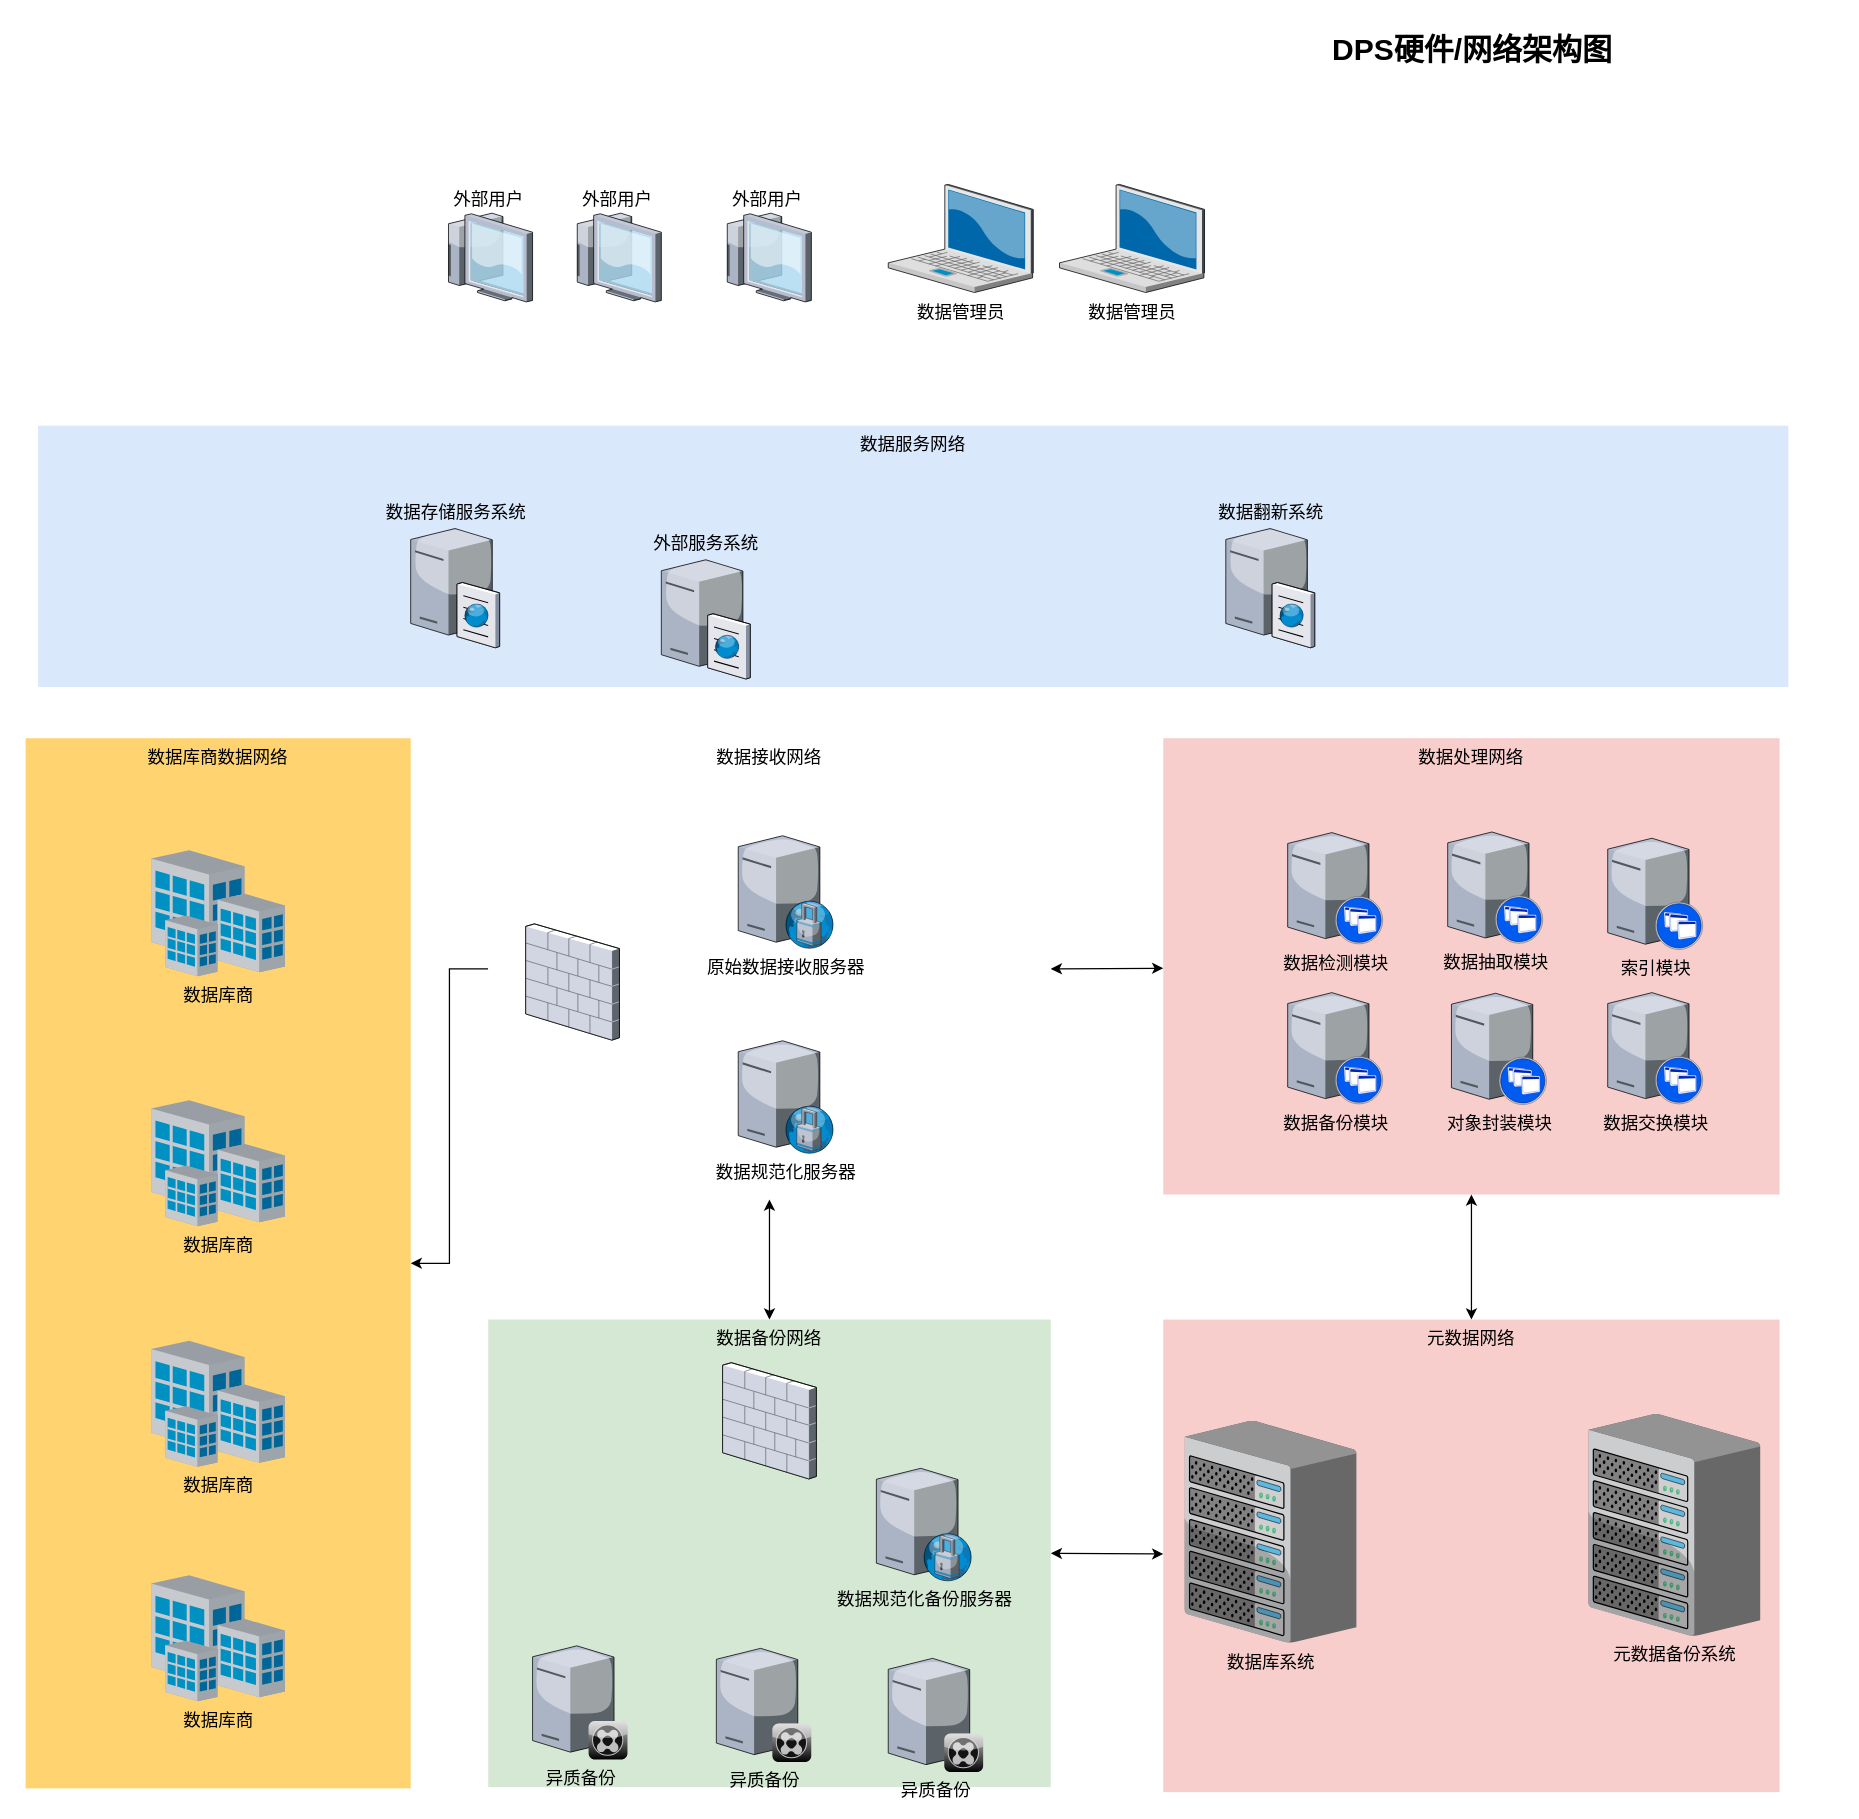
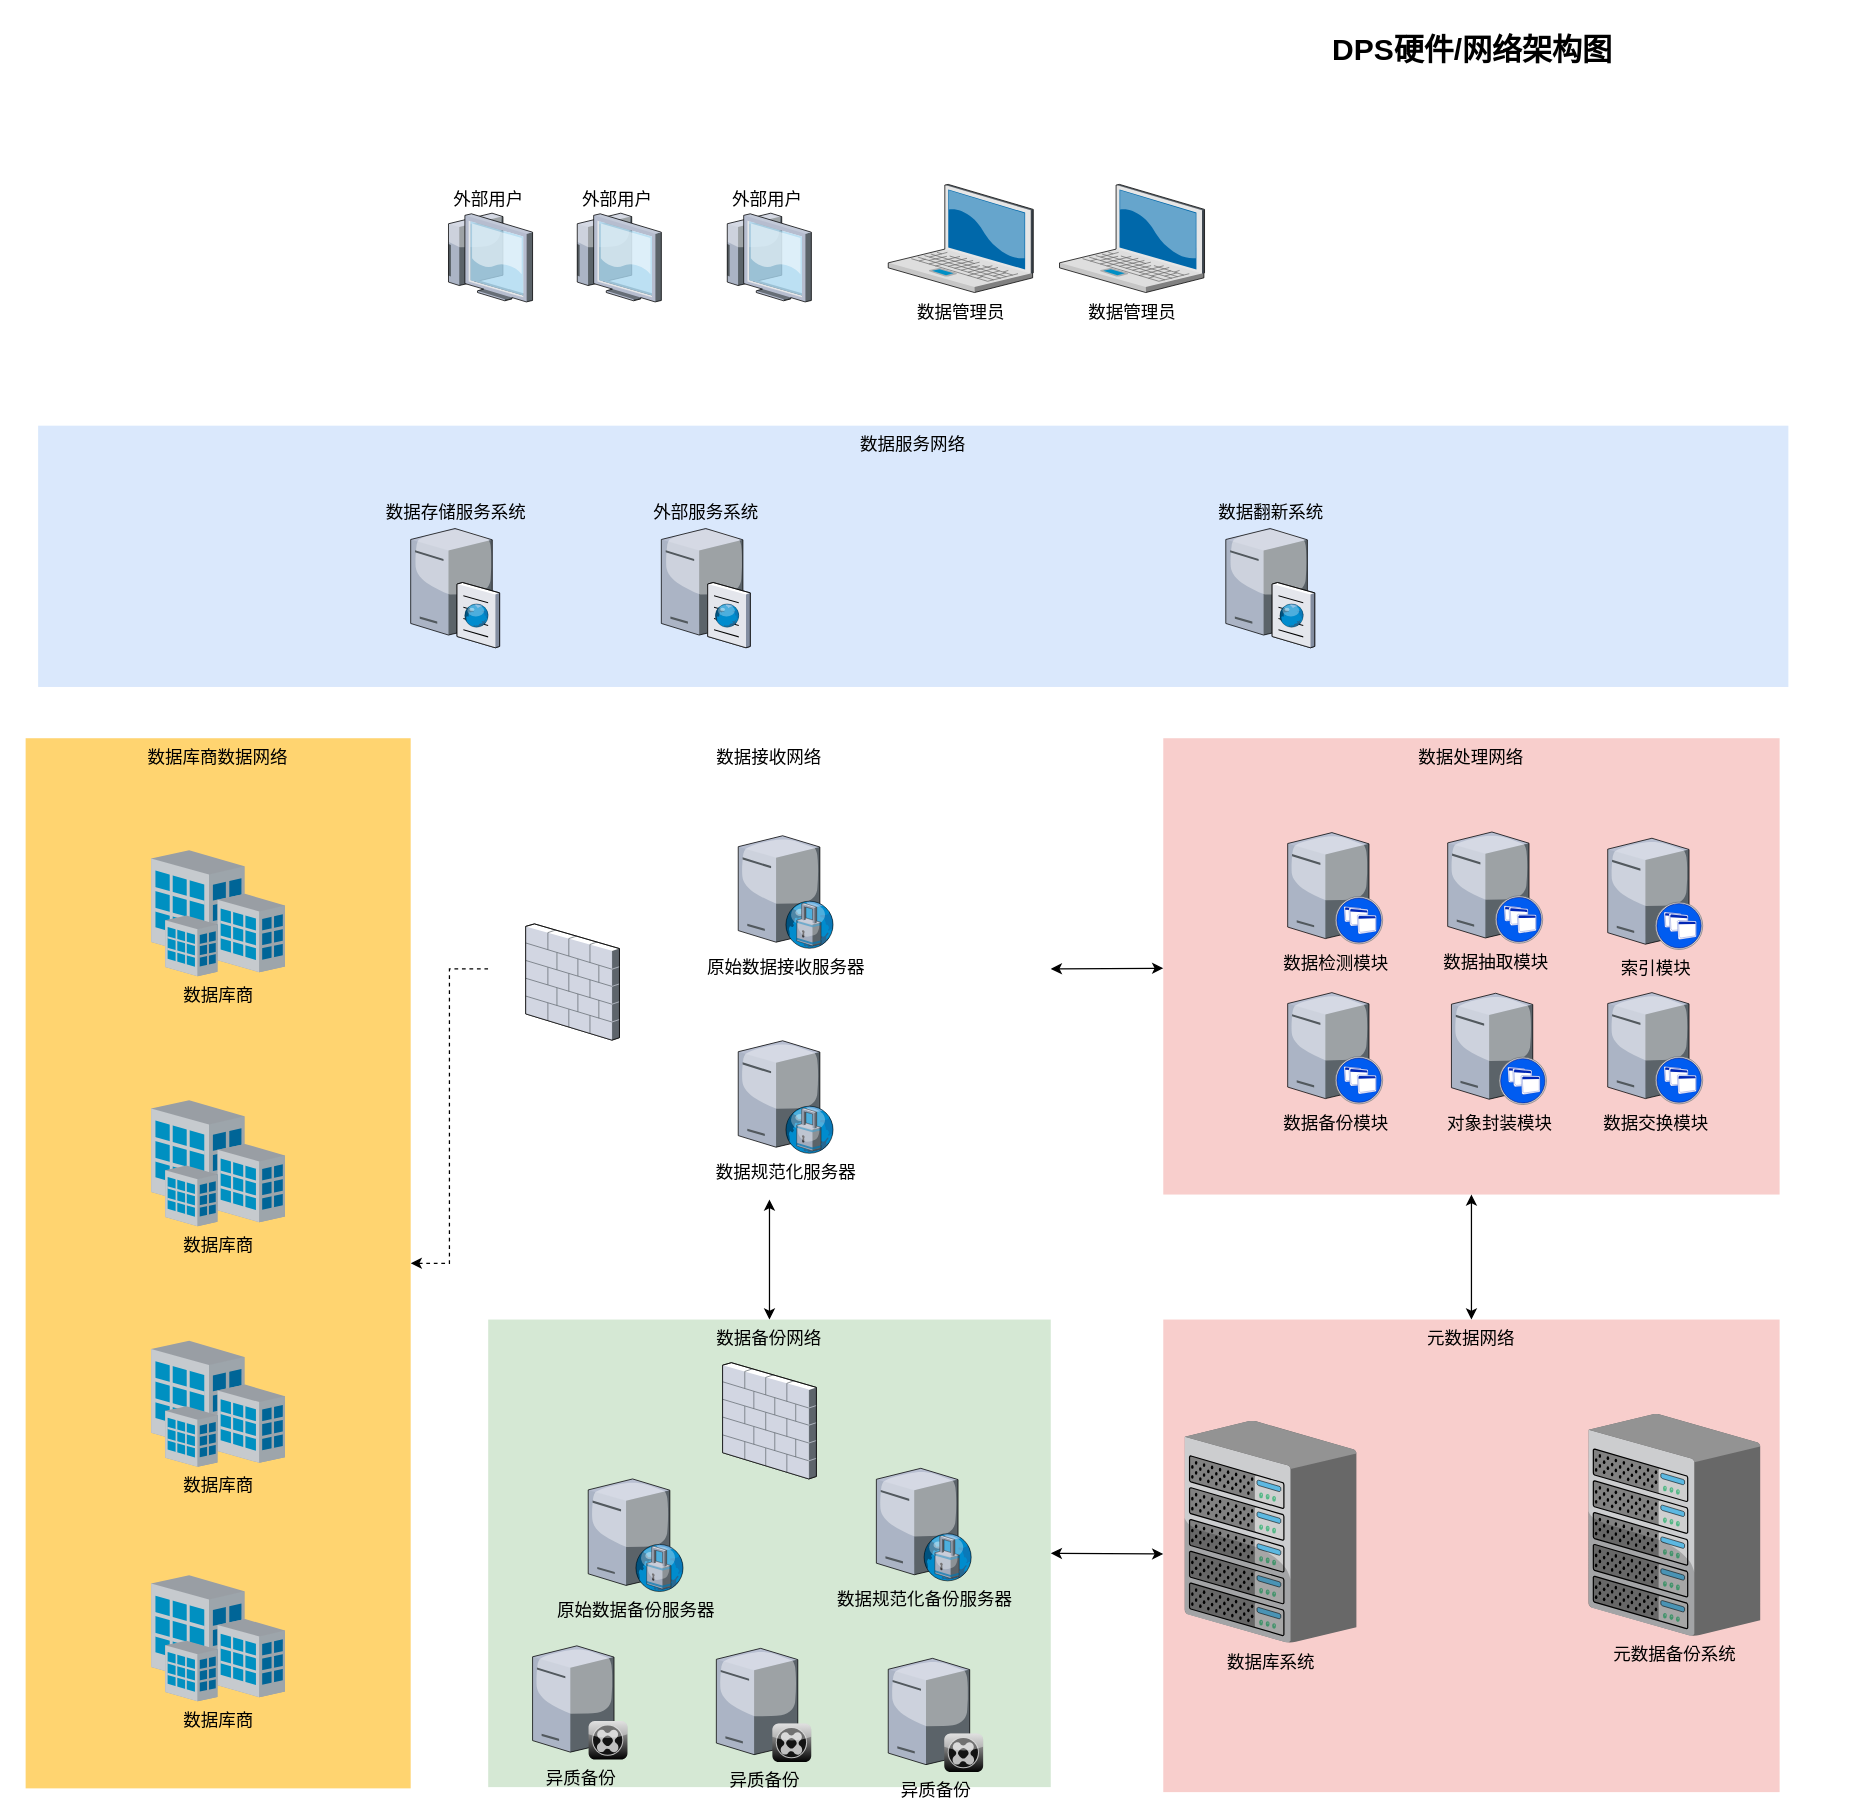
node "外部服务系统": moved (706, 618) -> (706, 587)
edge "数据接收网络" -> "数据库商数据网络": style solid -> dashed
node "原始数据备份服务器": added
